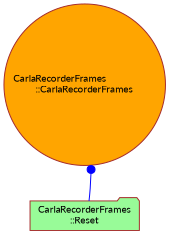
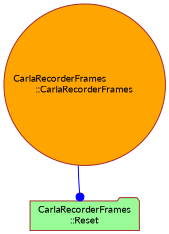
edge "CarlaRecorderFrames ::Reset" -> "CarlaRecorderFrames ::CarlaRecorderFrames": reversed
